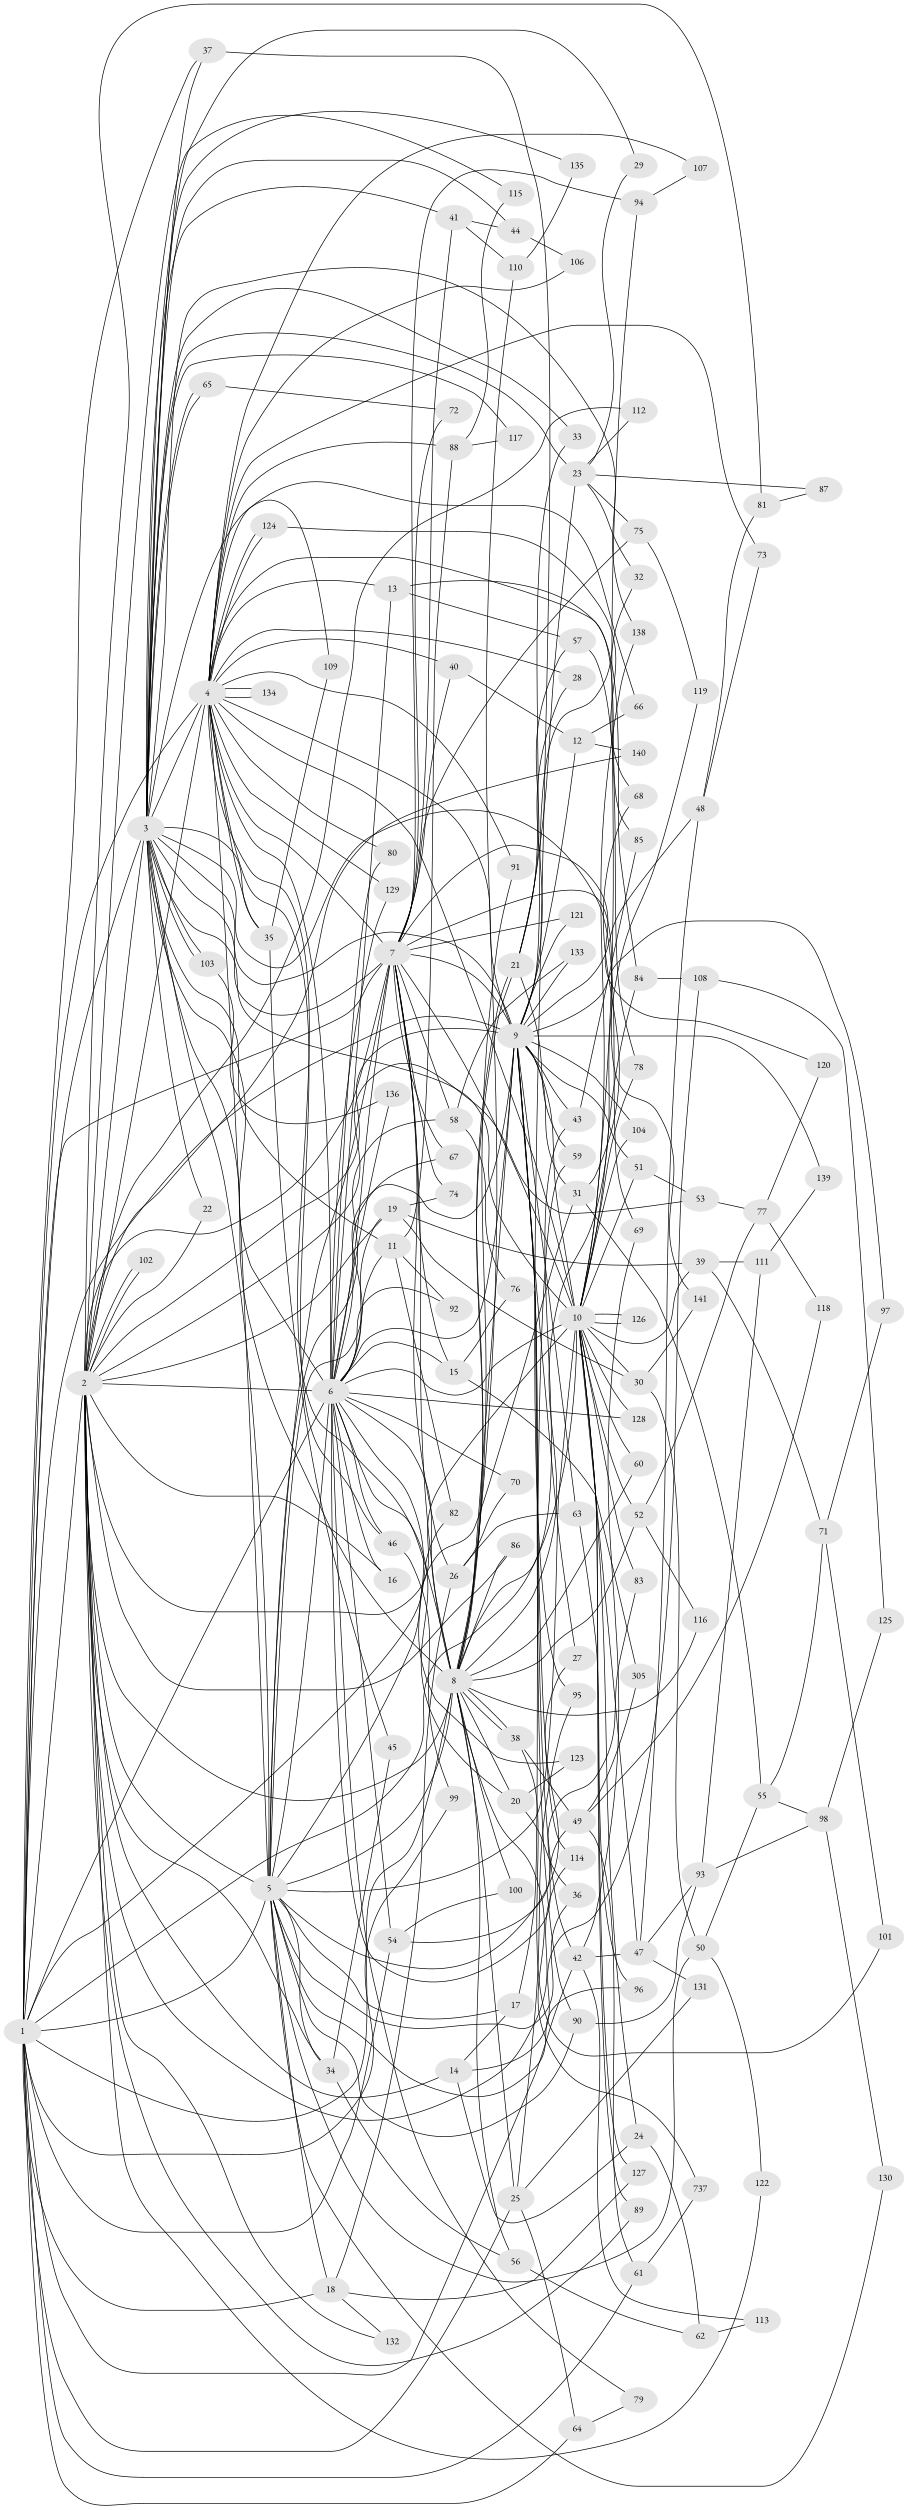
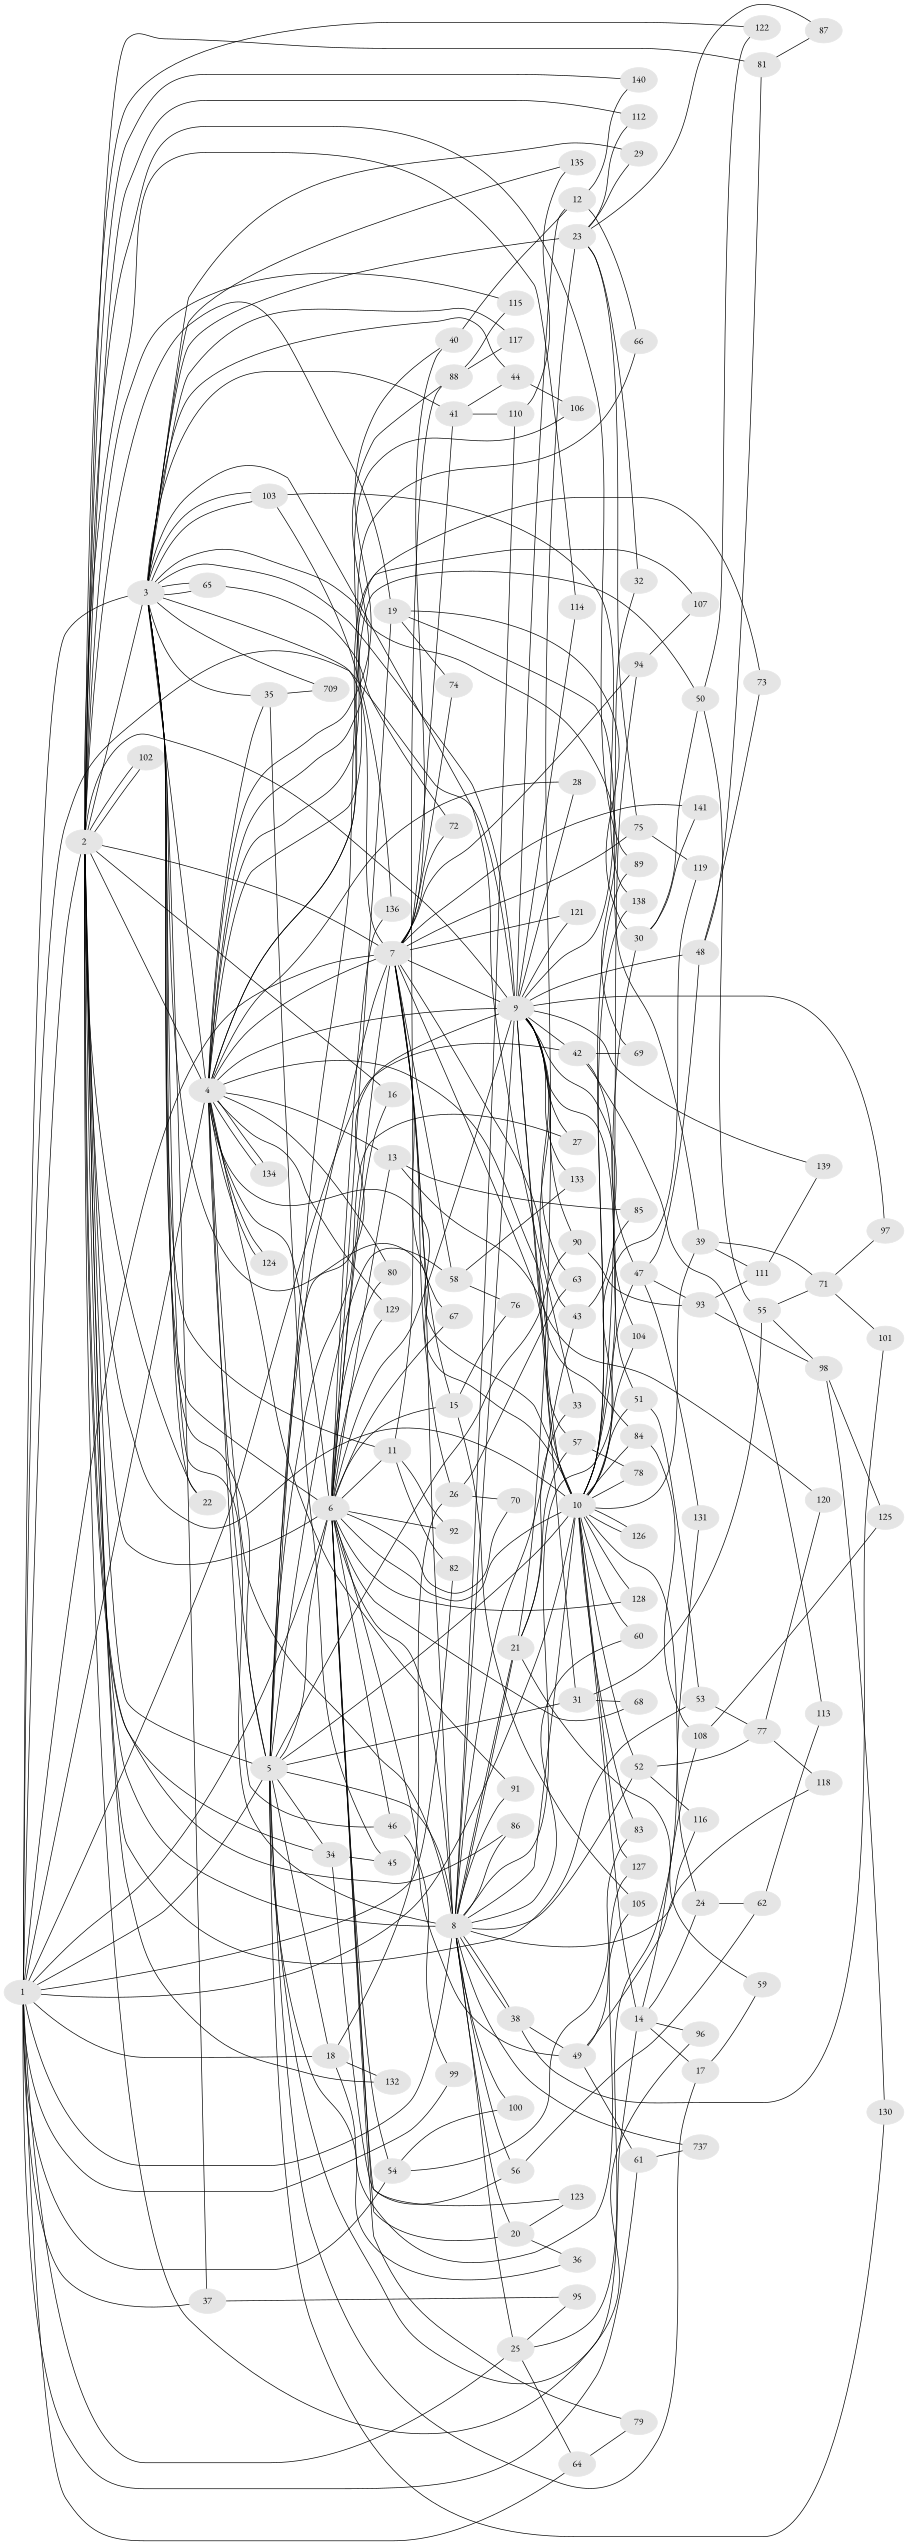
edge "138" -- "3": now "138" -- "103"
edge "124" -- "68": now "6" -- "68"
node "109": label "109" -> "709"
edge "10" -- "8": added
node "305": label "305" -> "105"
edge "63" -- "96": now "14" -- "96"
edge "10" -- "14": added
